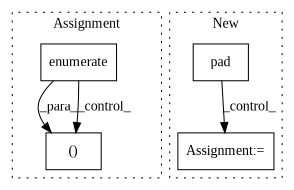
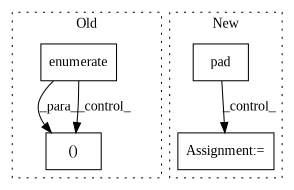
cluster "Assignment": label "Assignment" -> "Old"
